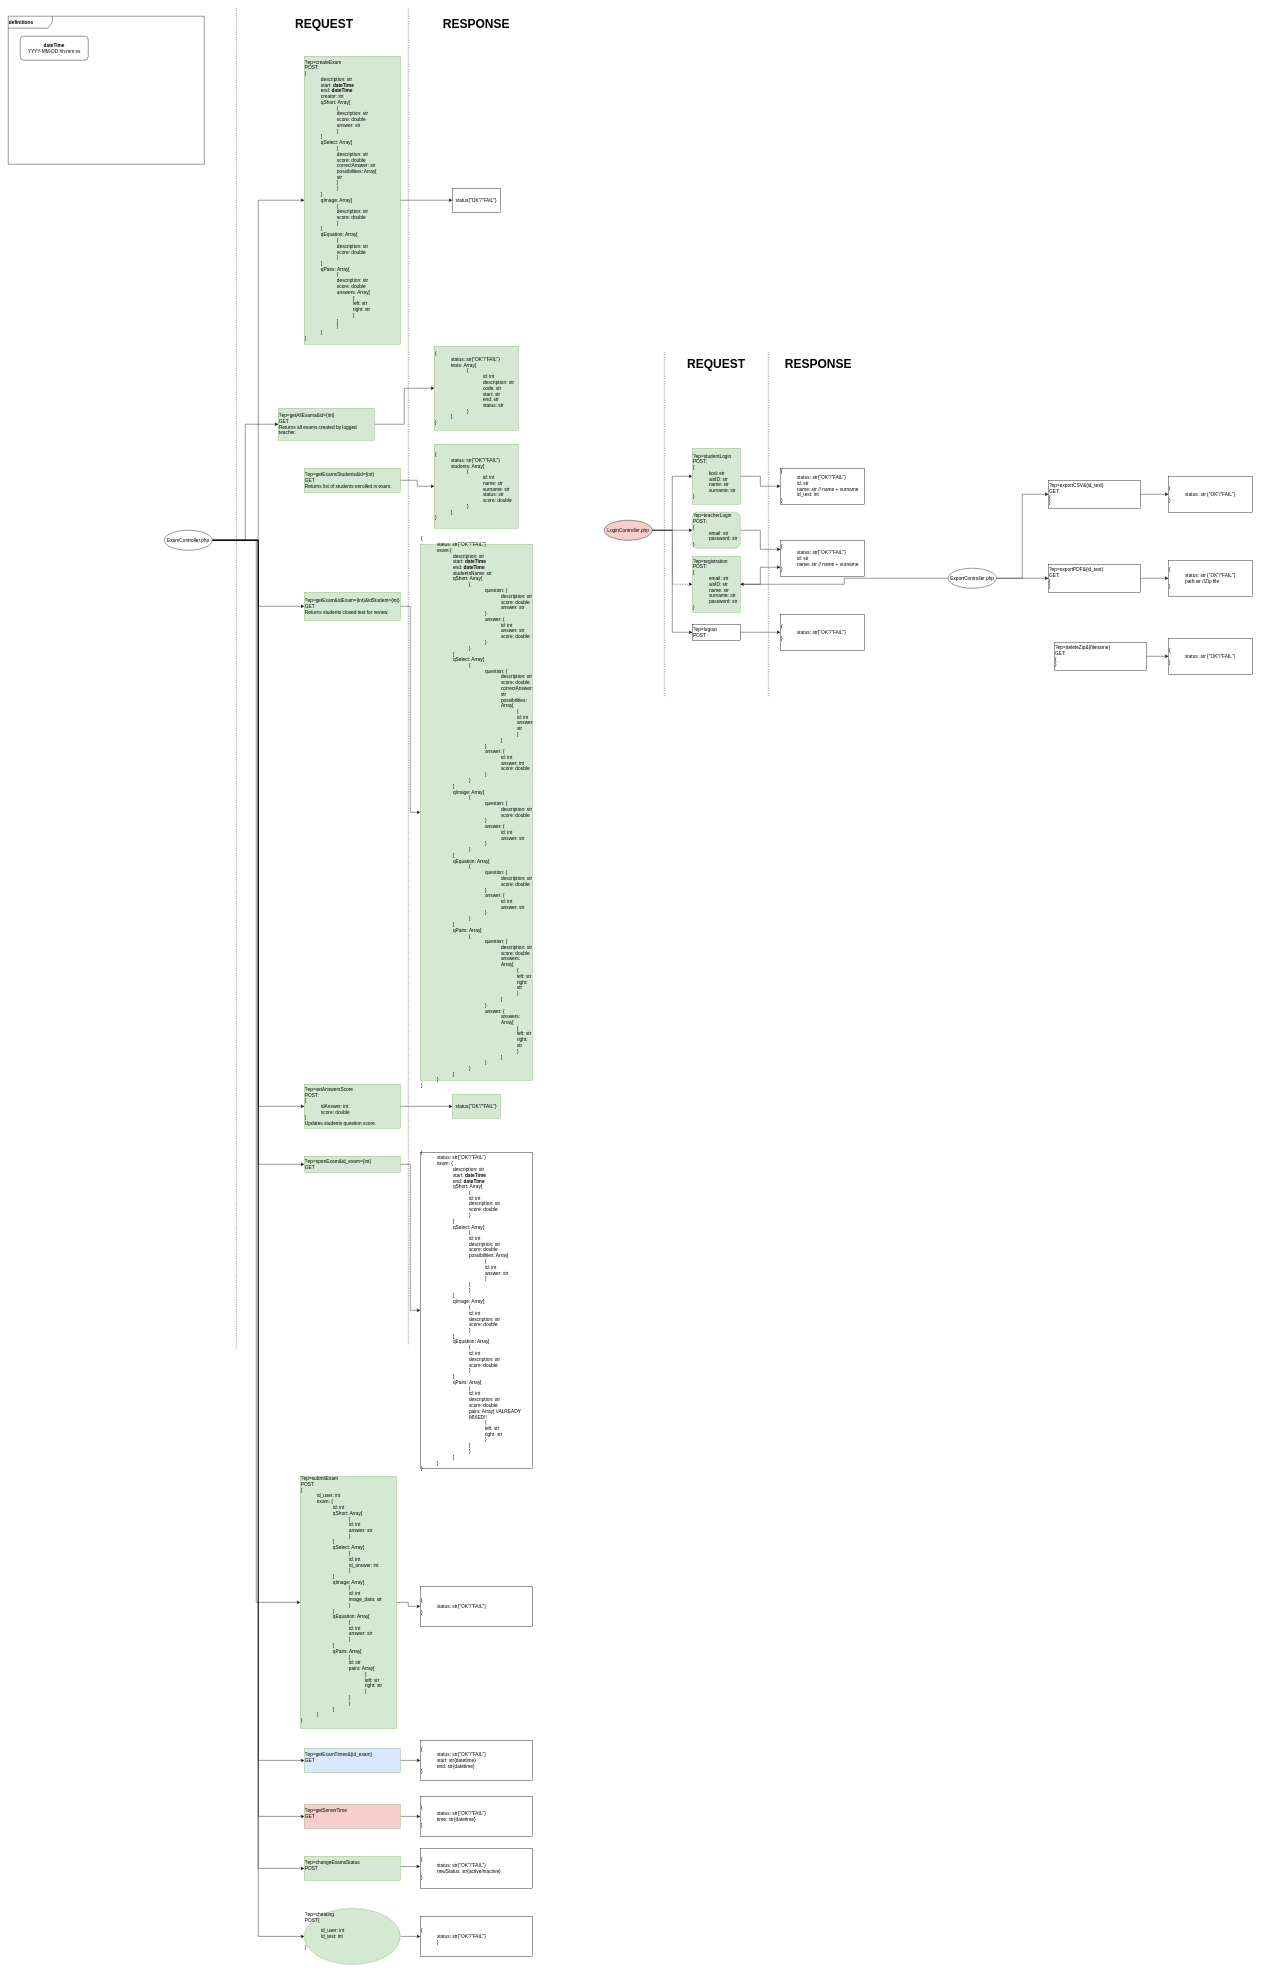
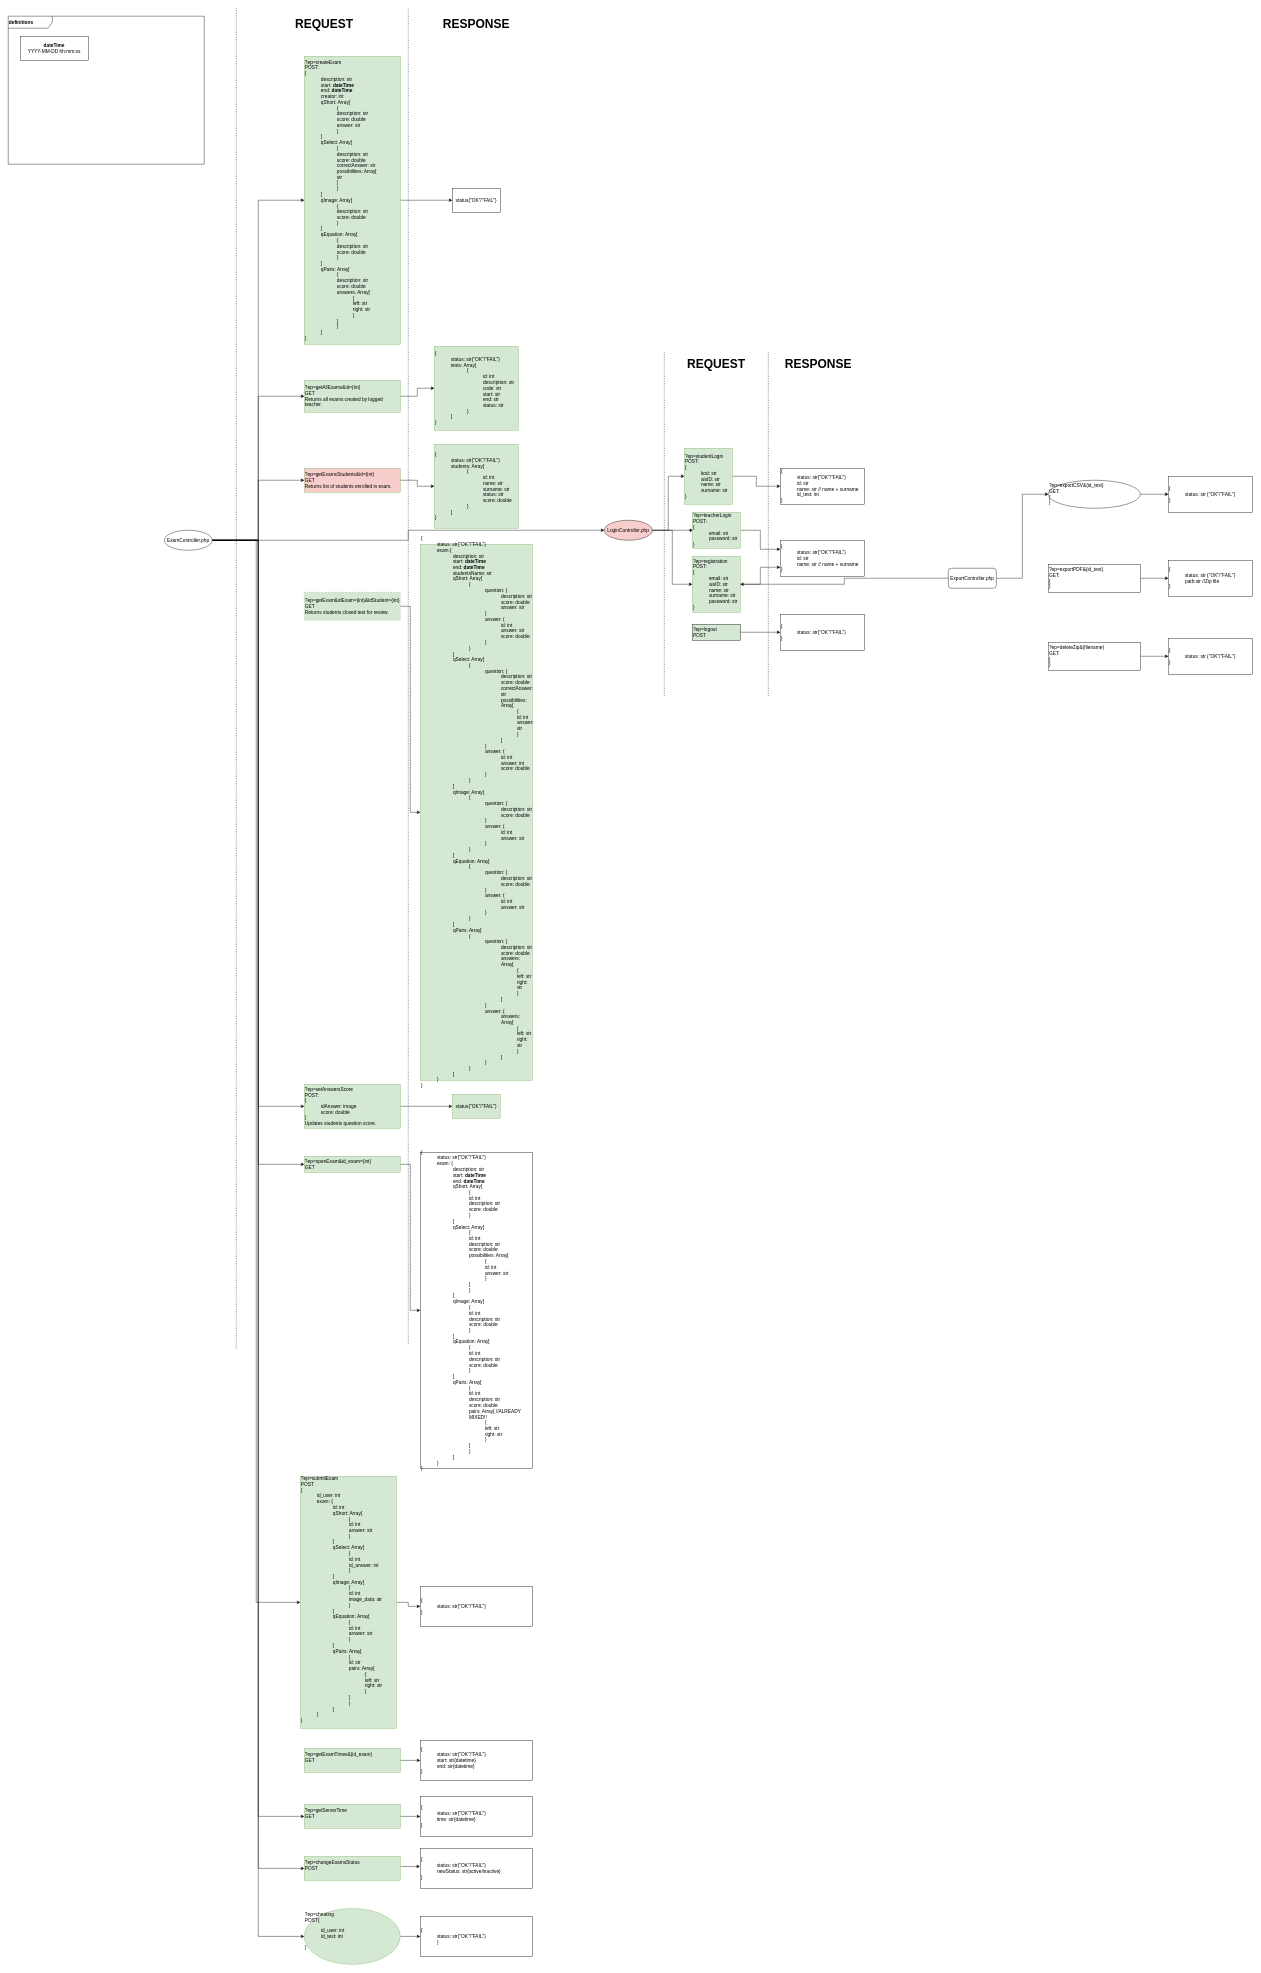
node "dateTime YYYY-MM-DD hh:mm:ss": shape rounded rectangle -> rectangle
node "?ep=getAllExams&id={int} GET Returns all exams created by logged teacher.": moved (326, 424) -> (352, 396)
node "?ep=studentLogin POST: { kod: str aisID: str name: str surname: str}": moved (716, 476) -> (708, 476)
edge "ExamController.php" -> "?ep=getExamsStudents&id={int} GET Returns list of students enrolled in exam.": added
node "?ep=getExamsStudents&id={int} GET Returns list of students enrolled in exam.": fillcolor #d5e8d4 -> #f8cecc
node "?ep=exportCSV&{id_test} GET: { }": shape rectangle -> ellipse
edge "LoginController.php" -> "?ep=teacherLogin POST: { email: str password: str}": arrowhead classic -> diamond
node "?ep=teacherLogin POST: { email: str password: str}": shape rounded rectangle -> rectangle
node "ExportController.php": shape ellipse -> rounded rectangle
edge "ExportController.php" -> "?ep=exportPDF&{id_test} GET: { }": removed
edge "LoginController.php" -> "?ep=registration POST: { email: str aisID: str name: str surname: str password: str}": style dashed -> solid
edge "ExamController.php" -> "?ep=getExam&idExam={int}&idStudent={int} GET Returns students closed test for review.": removed
node "?ep=getExam&idExam={int}&idStudent={int} GET Returns students closed test for review.": style solid -> dashed
edge "LoginController.php" -> "?ep=logout POST": removed
node "?ep=logout POST": fillcolor #ffffff -> #d5e8d4
node "?ep=deleteZip&{filename} GET: { }": moved (1100, 656) -> (1094, 656)
node "?ep=setAnswersScore POST: { idAnswer: intscore: double} Updates students question score.": label "?ep=setAnswersScore POST: { idAnswer: intscore: double} Updates students question score." -> "?ep=setAnswersScore POST: { idAnswer: imagescore: double} Updates students question score."
edge "ExamController.php" -> "?ep=getExamTimes&{id_exam} GET": now "ExamController.php" -> "LoginController.php"
node "?ep=getExamTimes&{id_exam} GET": fillcolor #dae8fc -> #d5e8d4
node "?ep=getServerTime GET": fillcolor #f8cecc -> #d5e8d4
